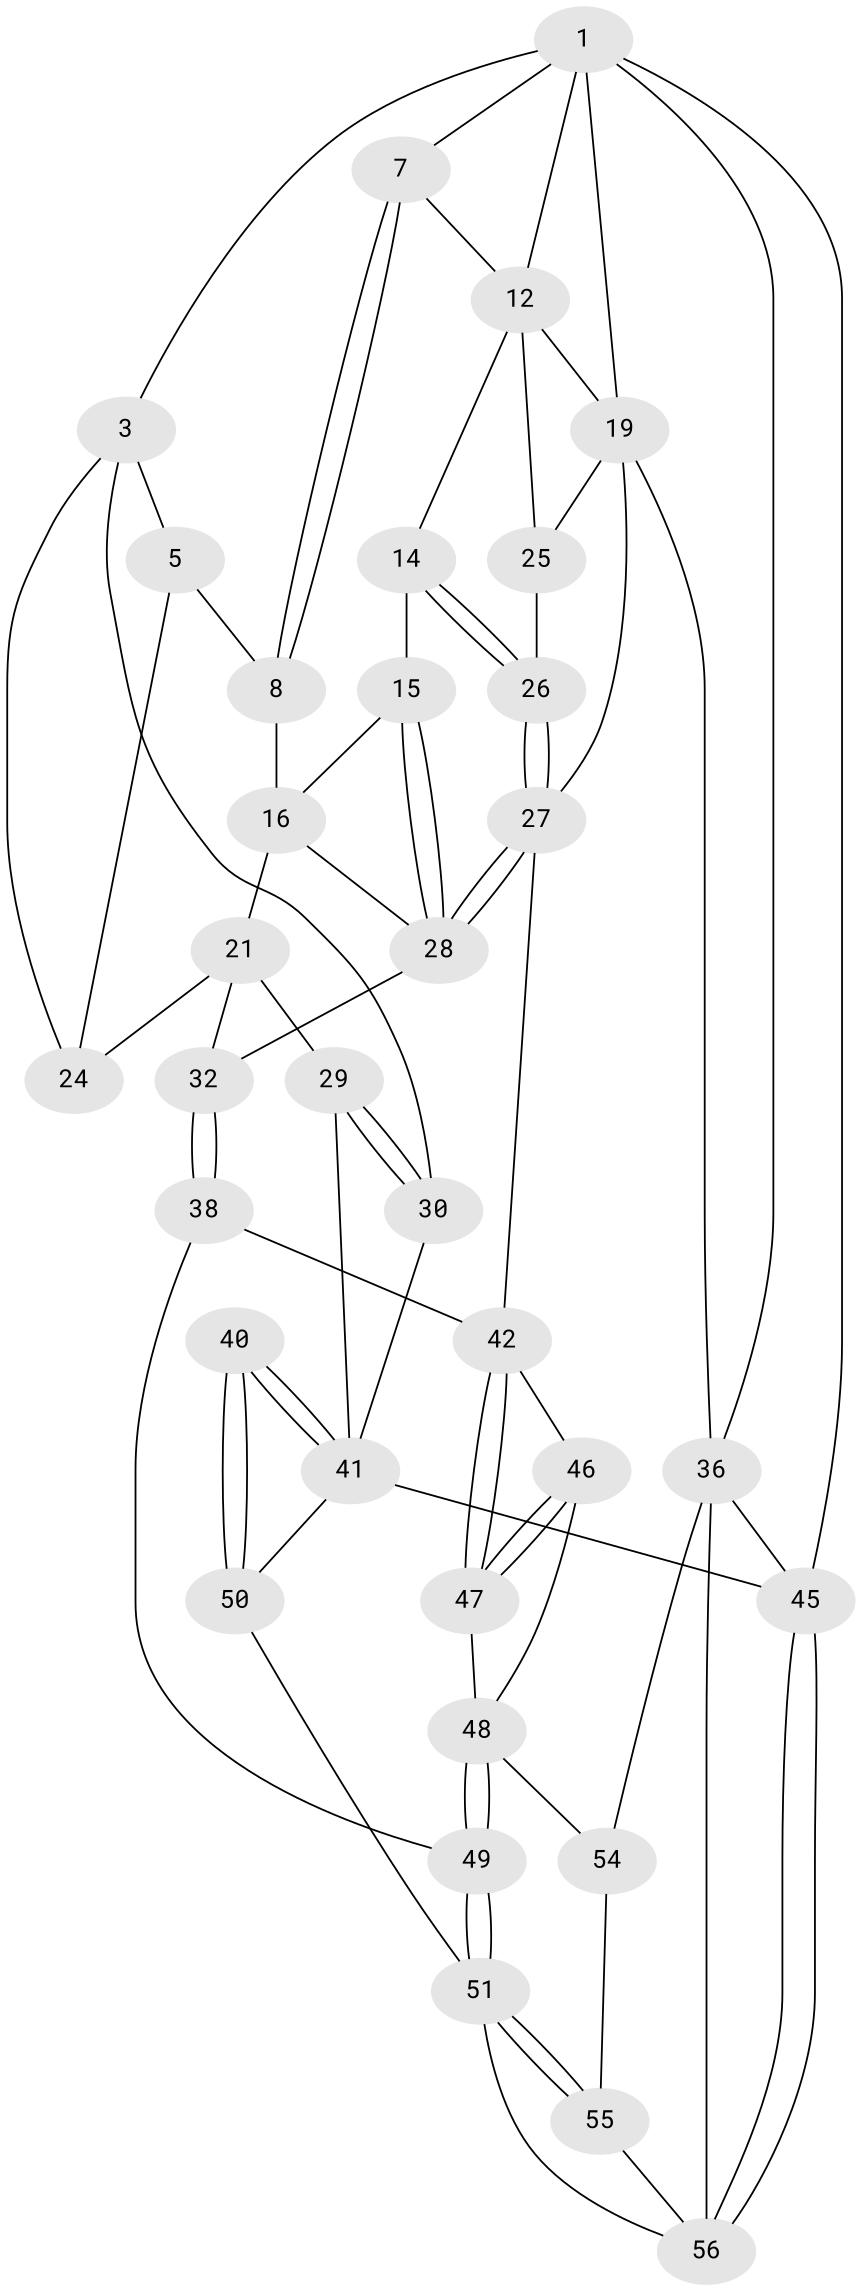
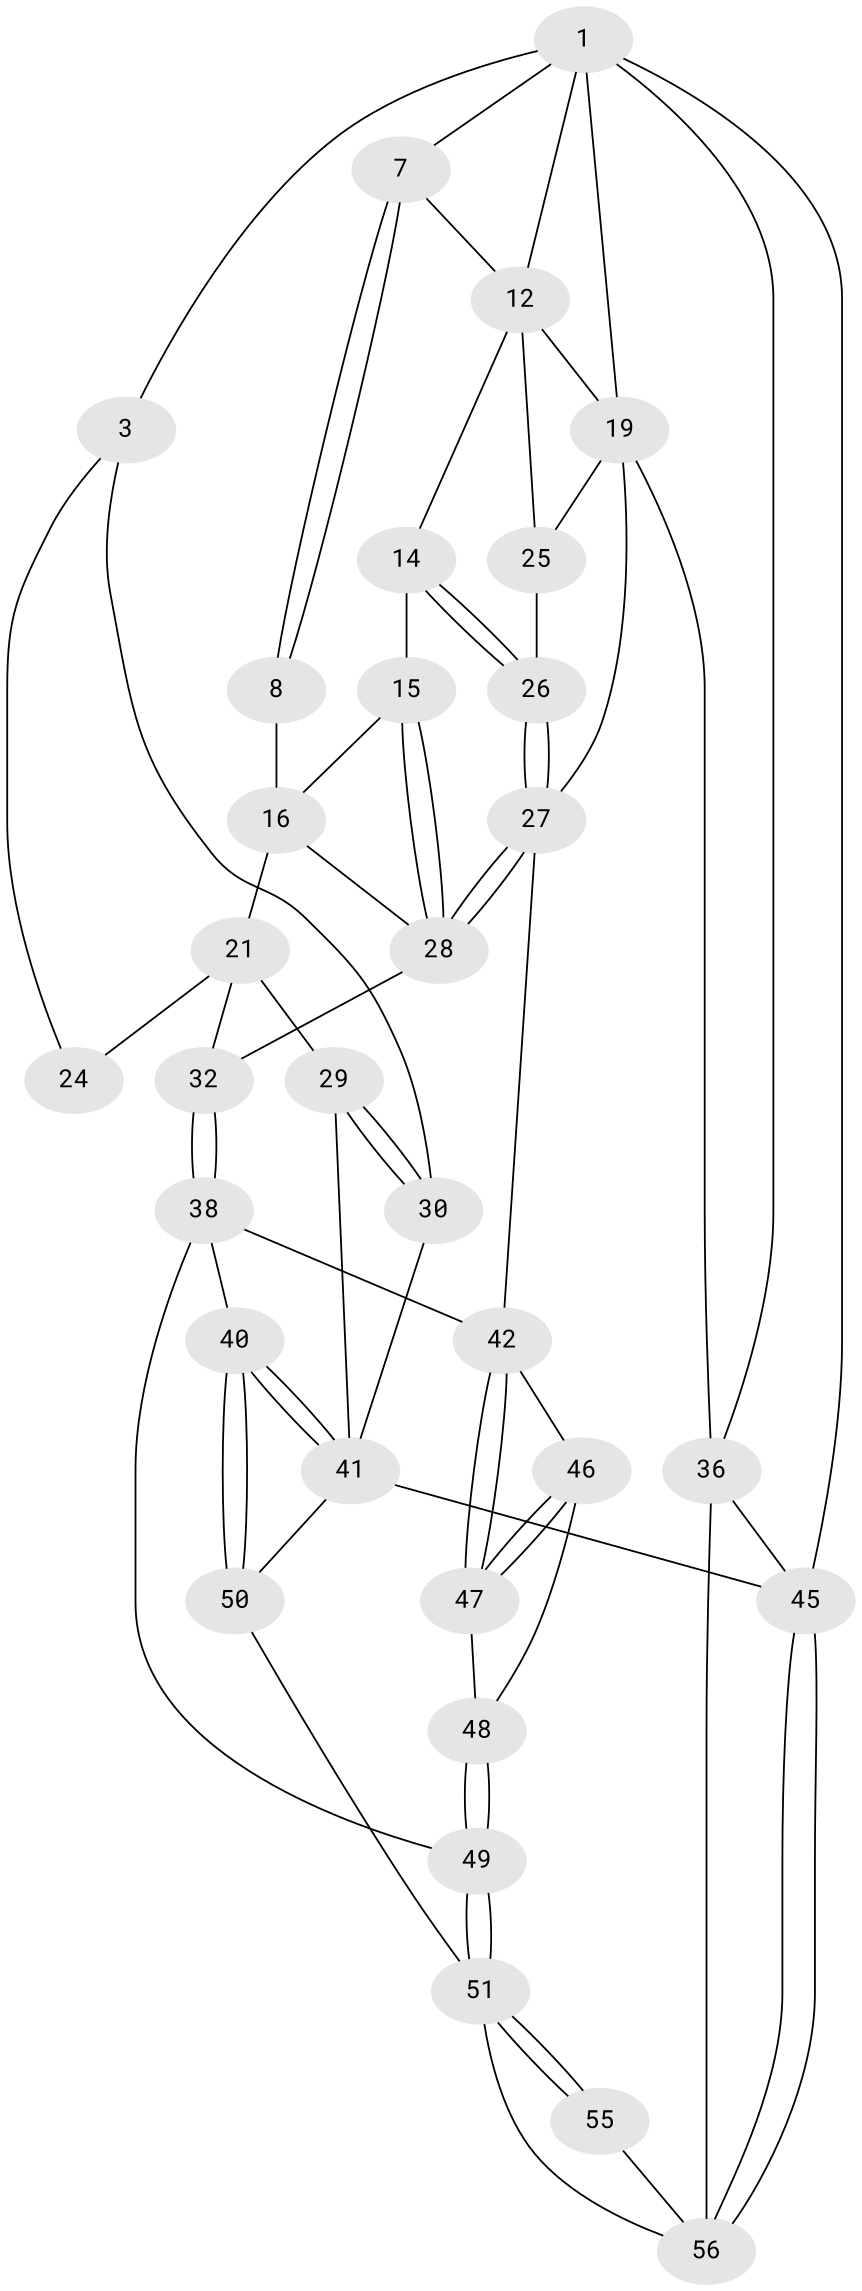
node "5": removed
edge "38" -- "40": added
node "54": removed
